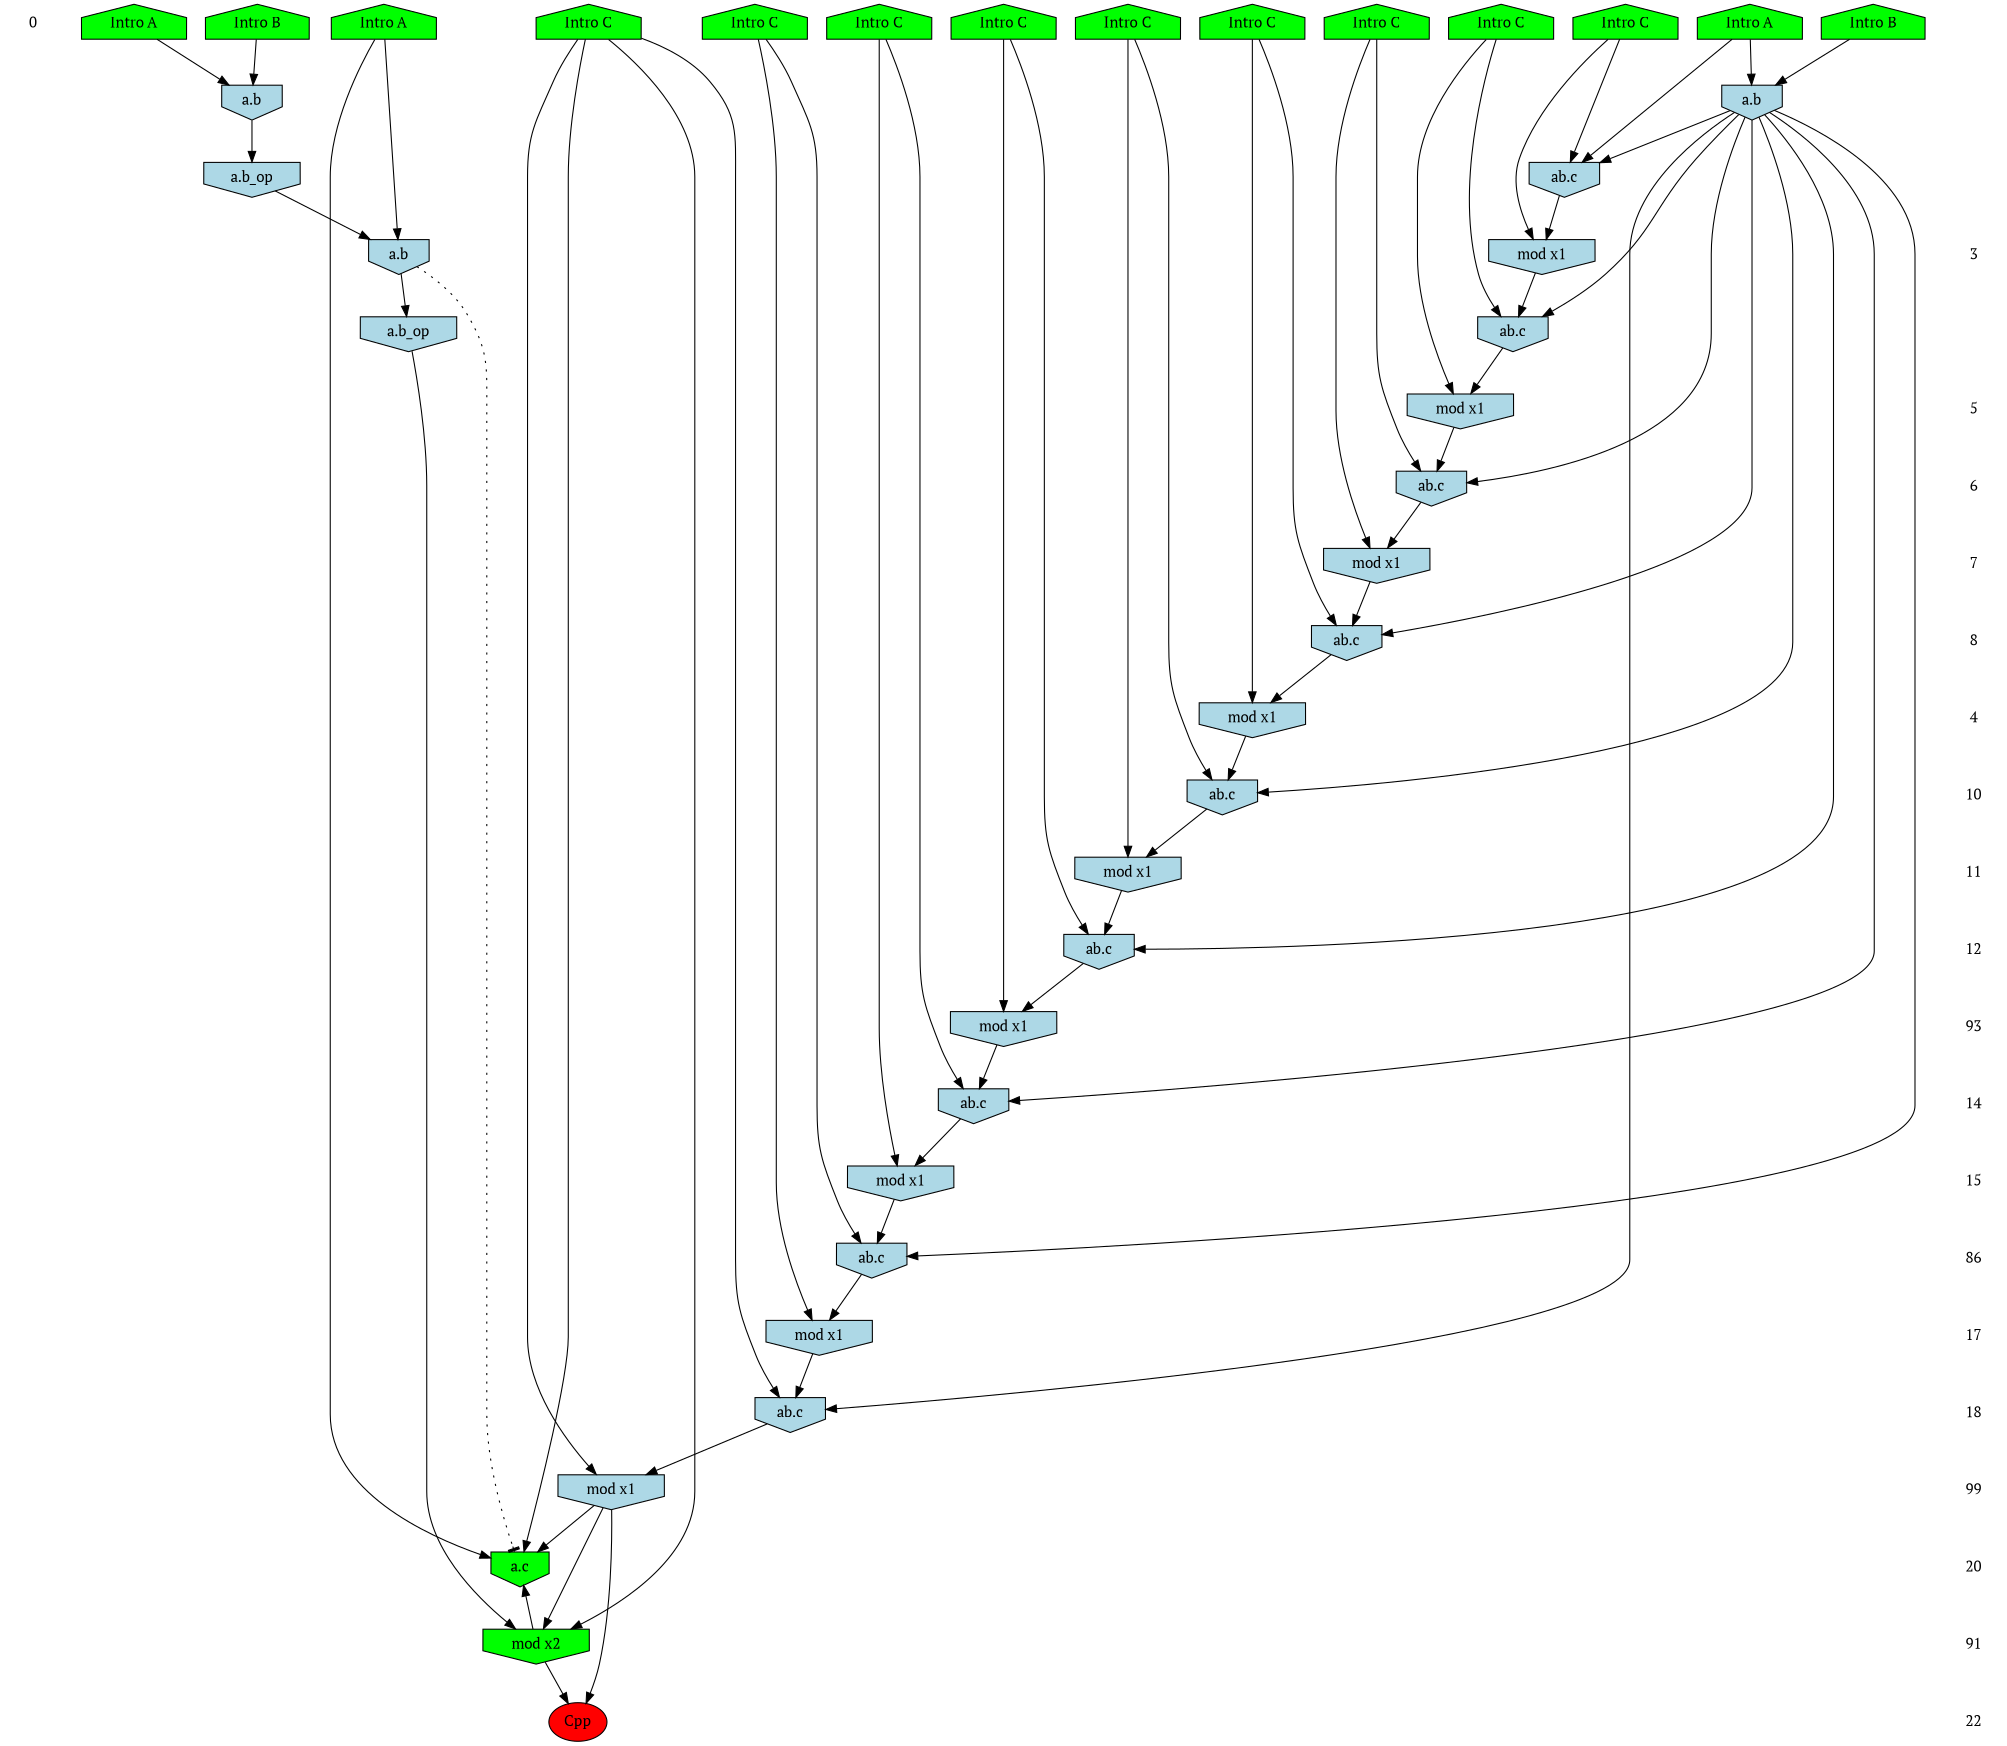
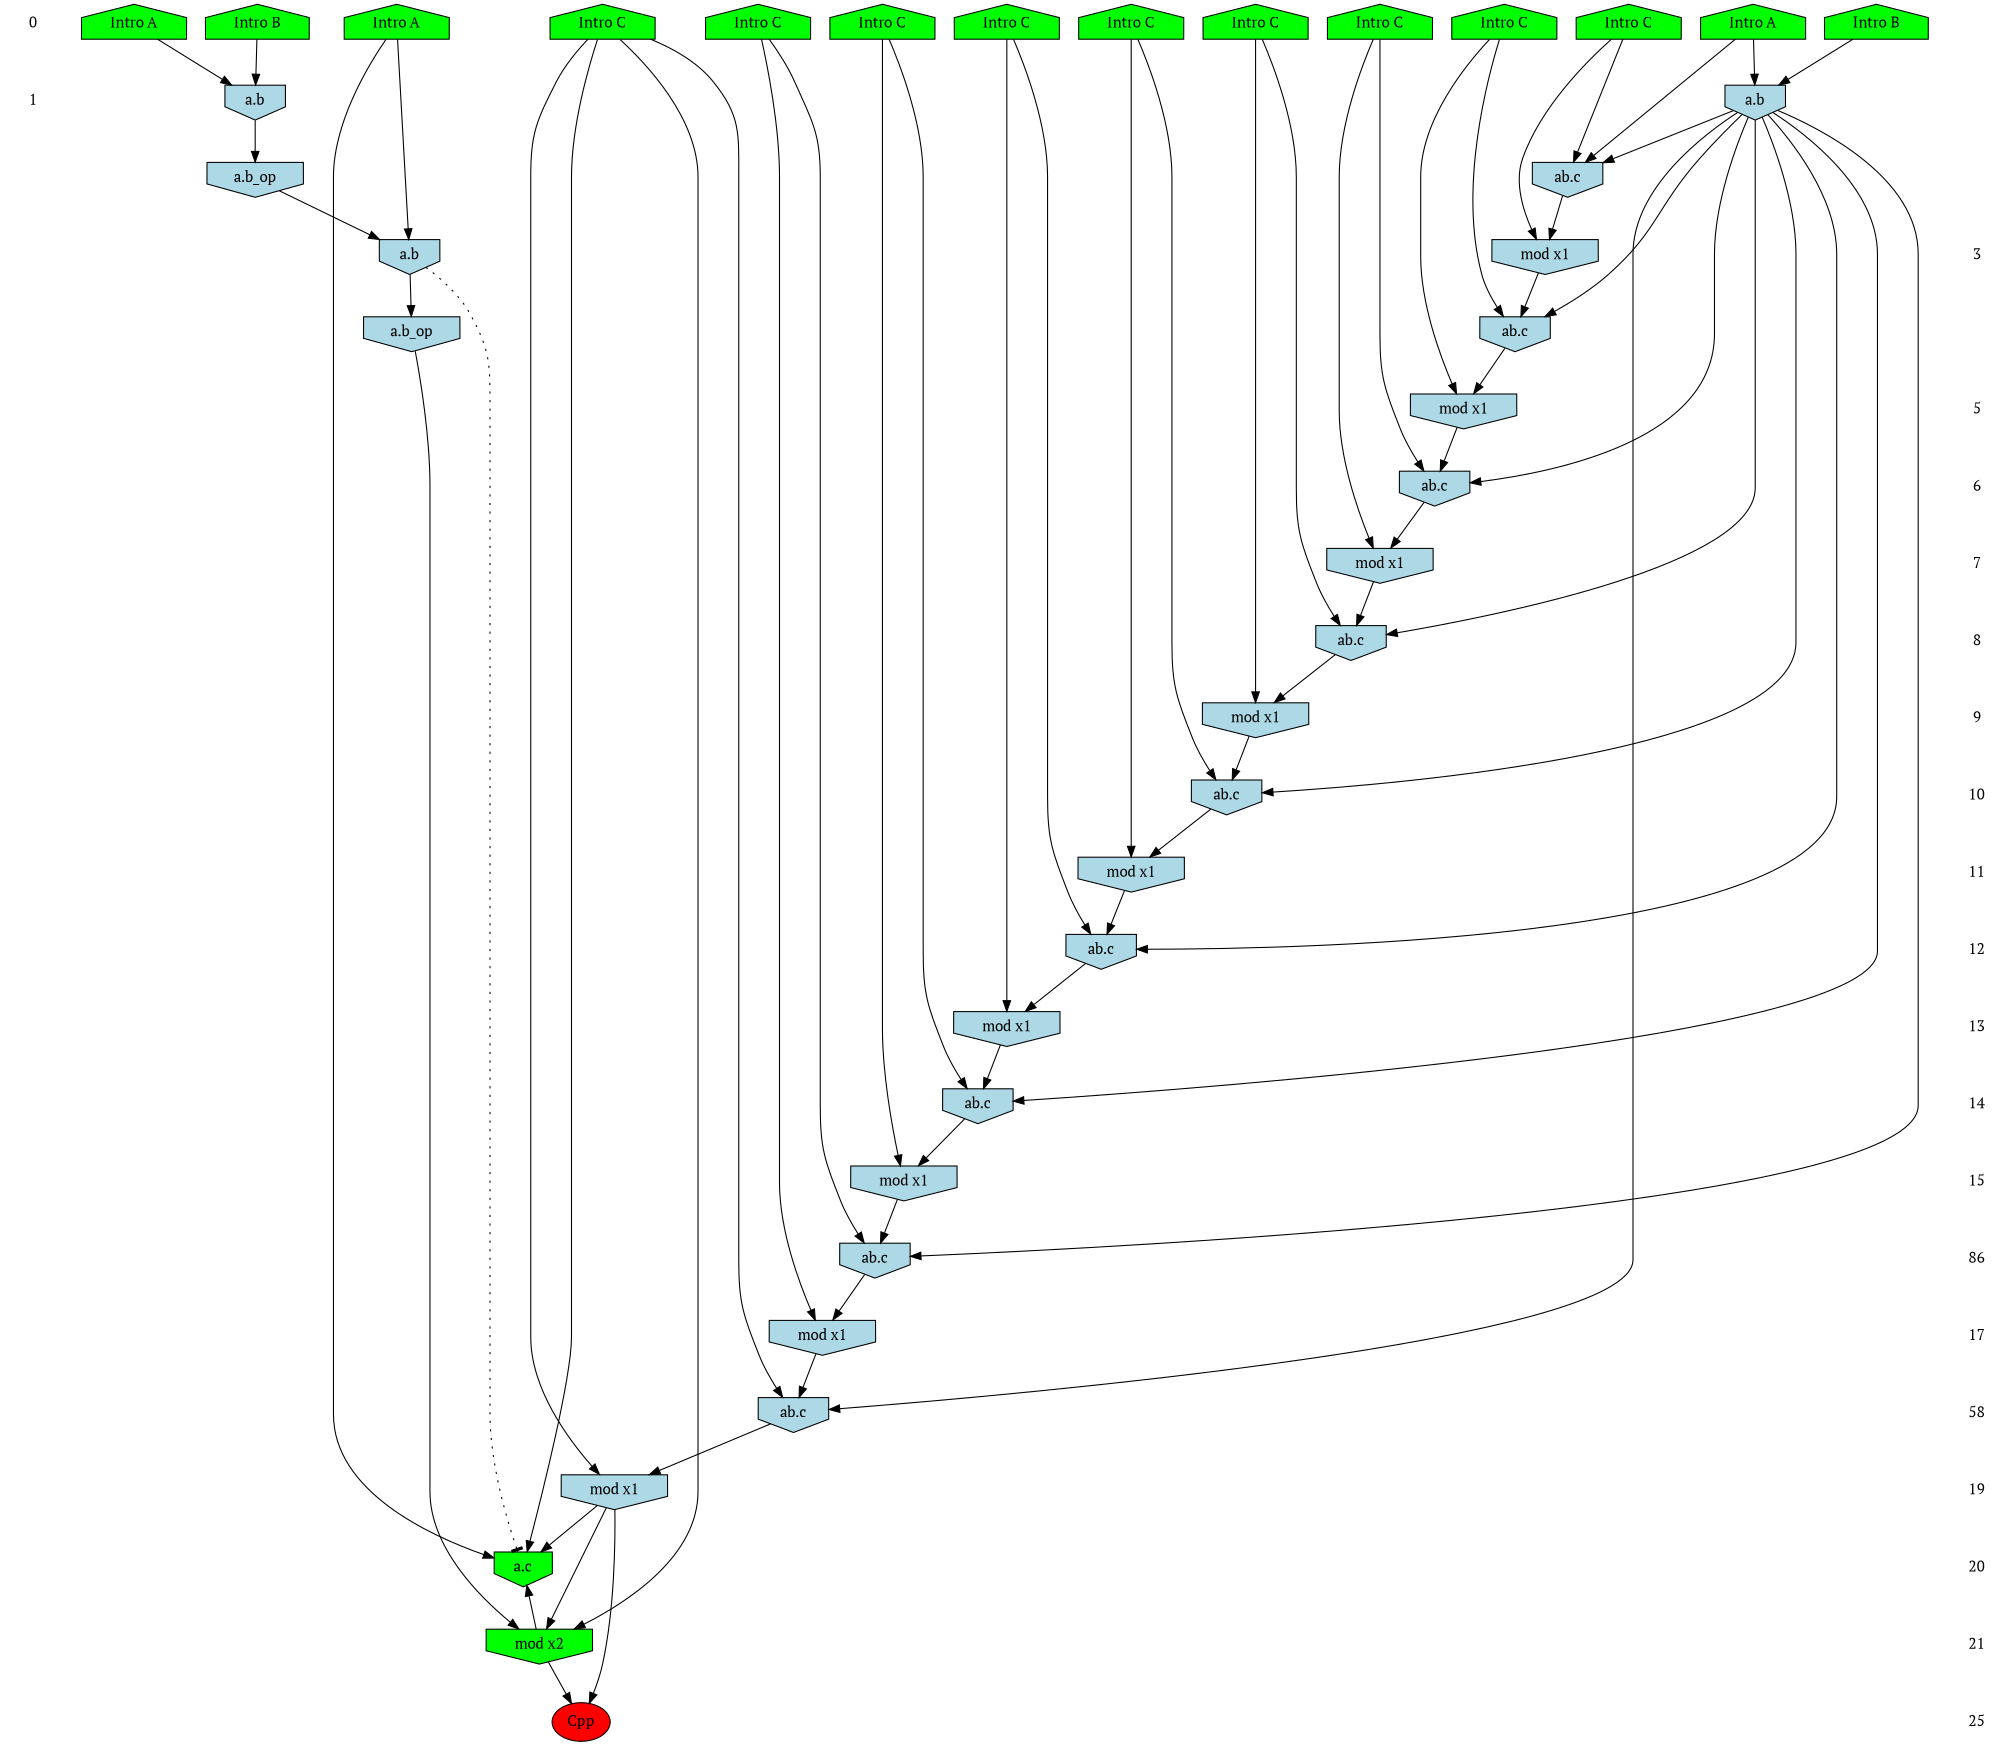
node "1": added
node "4": label "4" -> "9"
node "93": label "93" -> "13"
node "18": label "18" -> "58"
node "99": label "99" -> "19"
node "91": label "91" -> "21"
node "22": label "22" -> "25"
